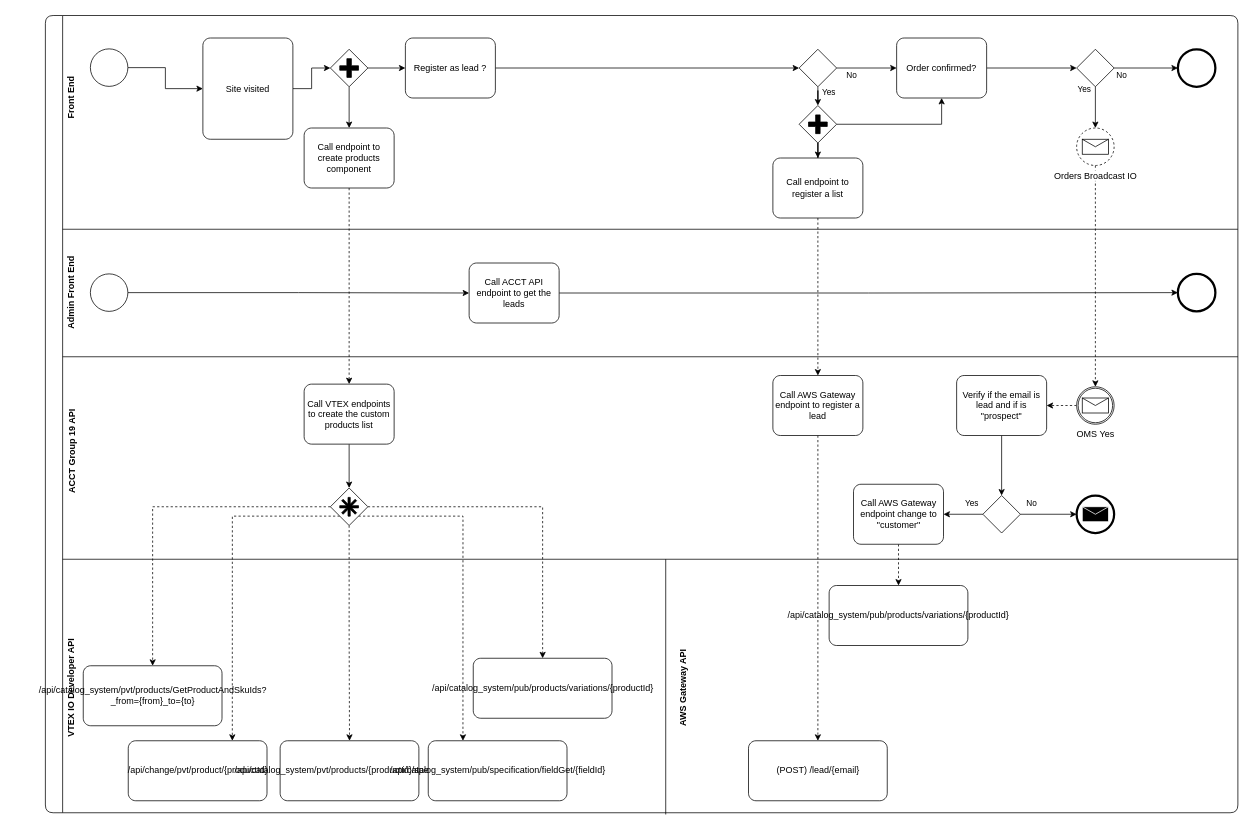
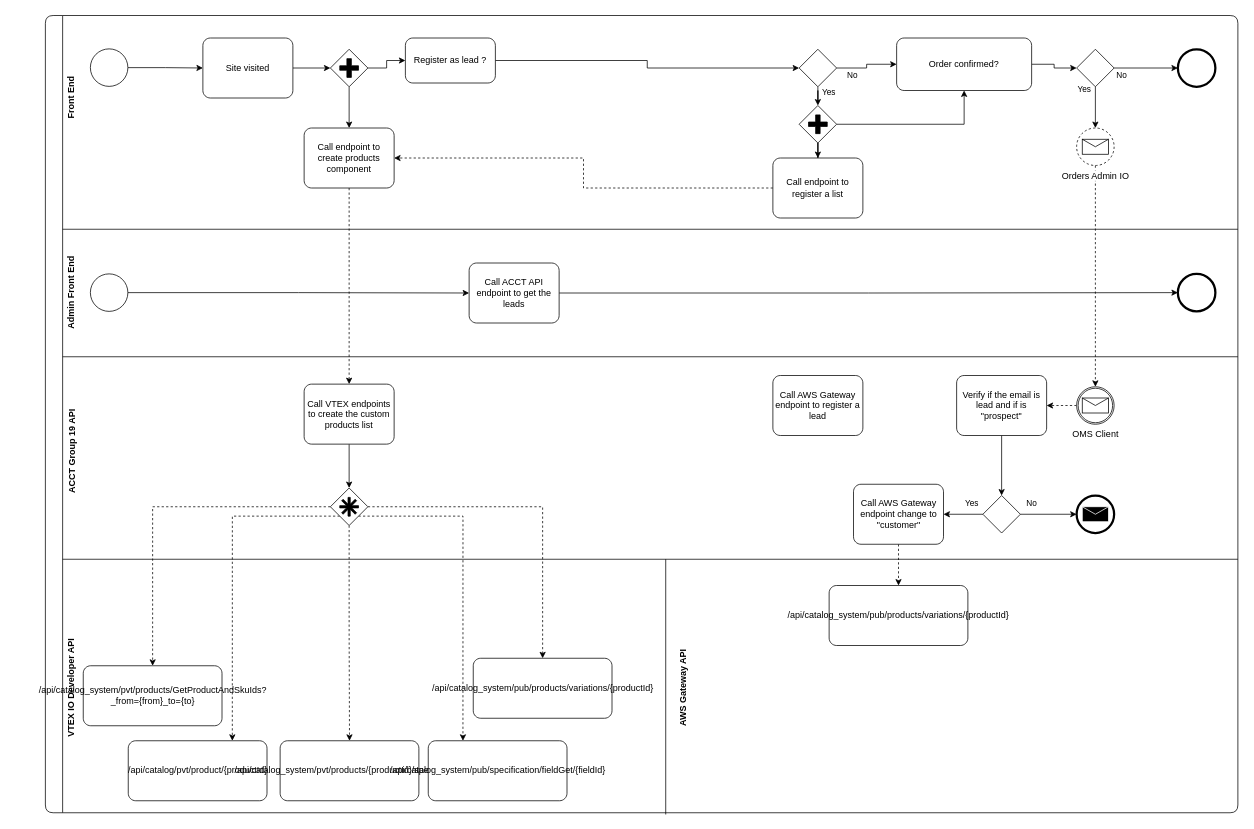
node "Register as lead ?": size 90x60 -> 90x45
node "Order confirmed?": size 90x60 -> 135x53
node "Site visited": size 90x101 -> 90x60
node "Orders Broadcast IO": label "Orders Broadcast IO" -> "Orders Admin IO"
edge "Call endpoint to register a list" -> "Call AWS Gateway endpoint to register a lead": now "Call endpoint to register a list" -> "Call endpoint to create products component"
node "OMS Yes": label "OMS Yes" -> "OMS Client"
edge "Call AWS Gateway endpoint to register a lead" -> "(POST) /lead/{email}": removed
node "/api/change/pvt/product/{productId}": label "/api/change/pvt/product/{productId}" -> "/api/catalog/pvt/product/{productId}"
node "(POST) /lead/{email}": removed
